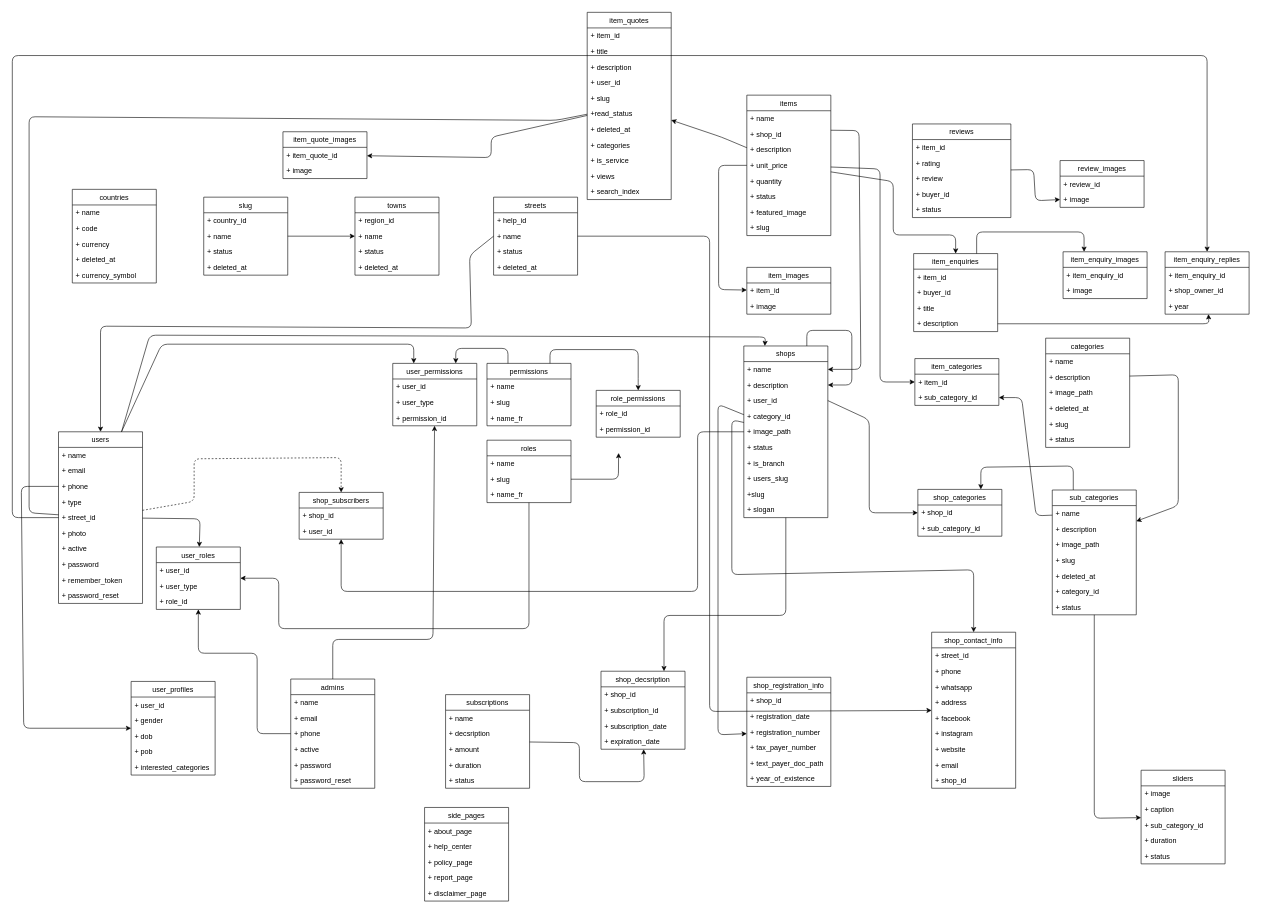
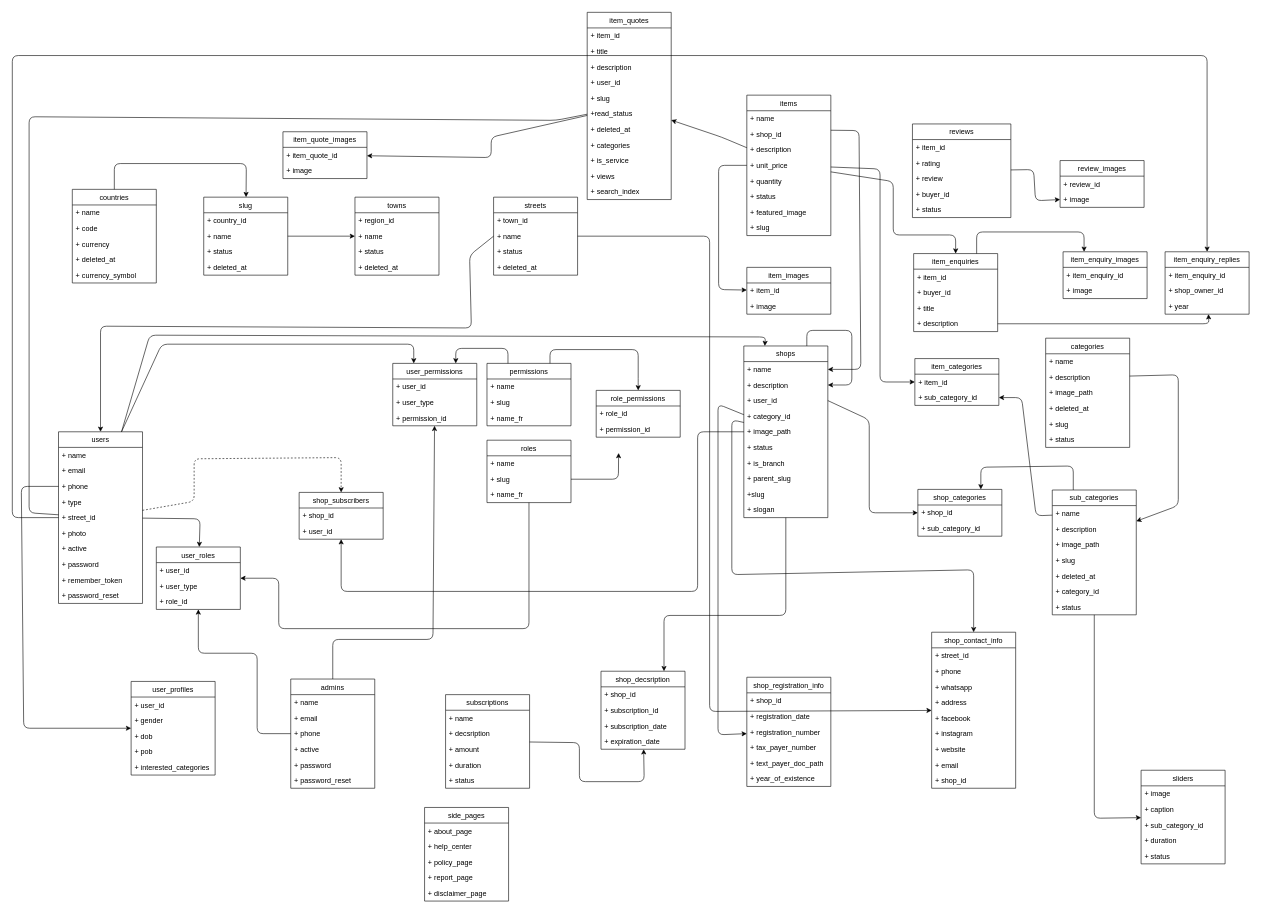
edge "countries" -> "slug": added
node "+ help_id": label "+ help_id" -> "+ town_id"
node "+ users_slug": label "+ users_slug" -> "+ parent_slug"
